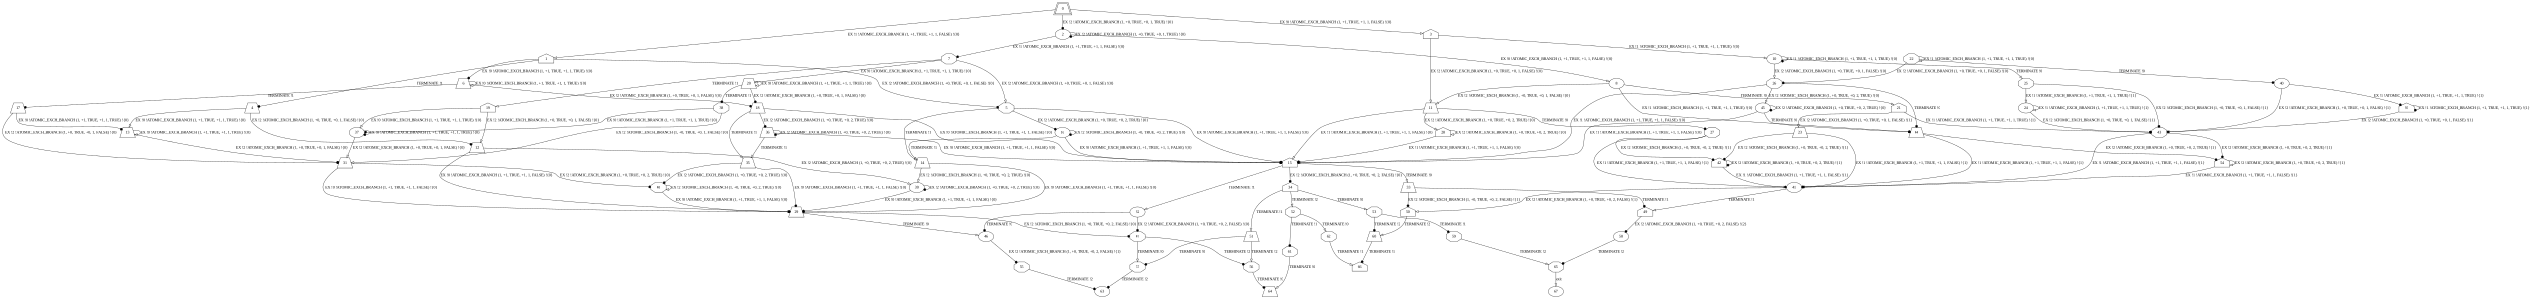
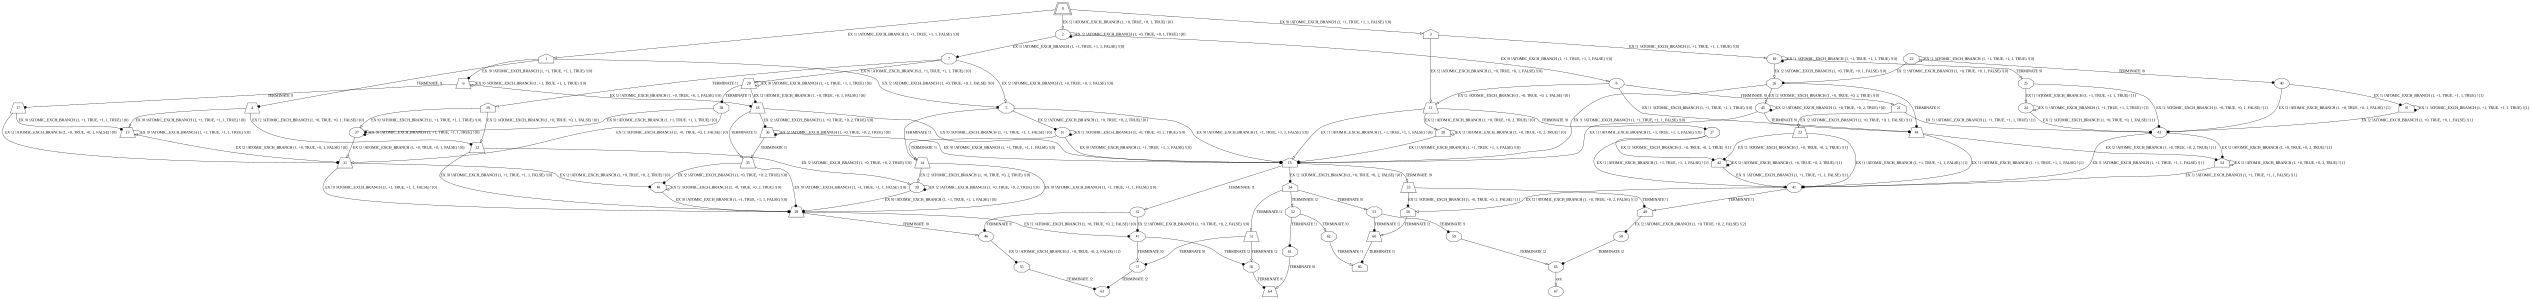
edge "0" -> "2": arrowhead dot -> onormal
